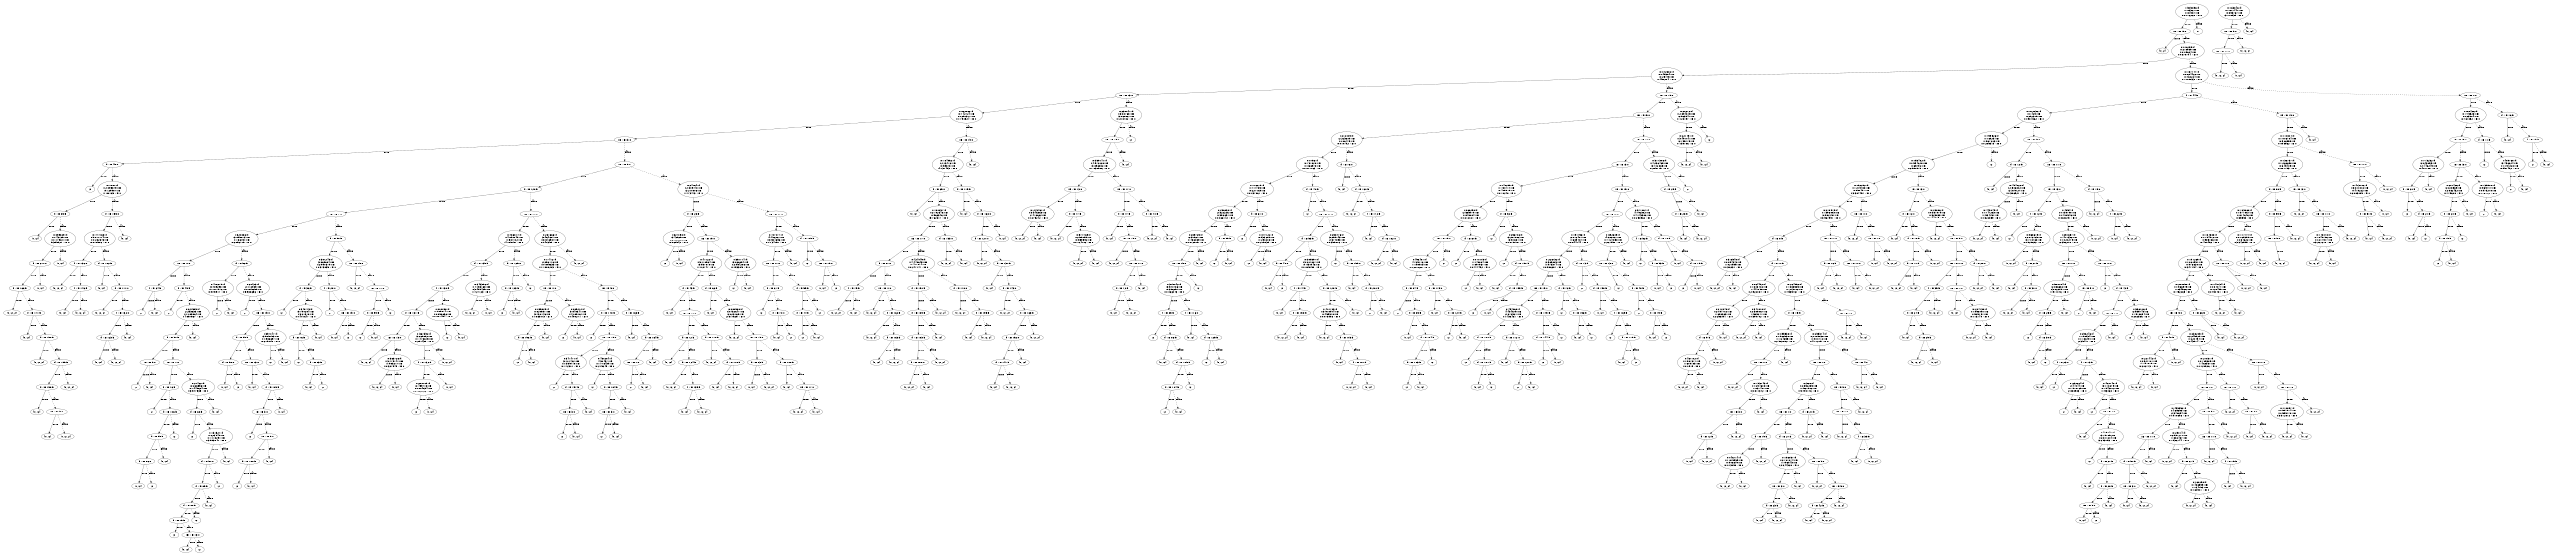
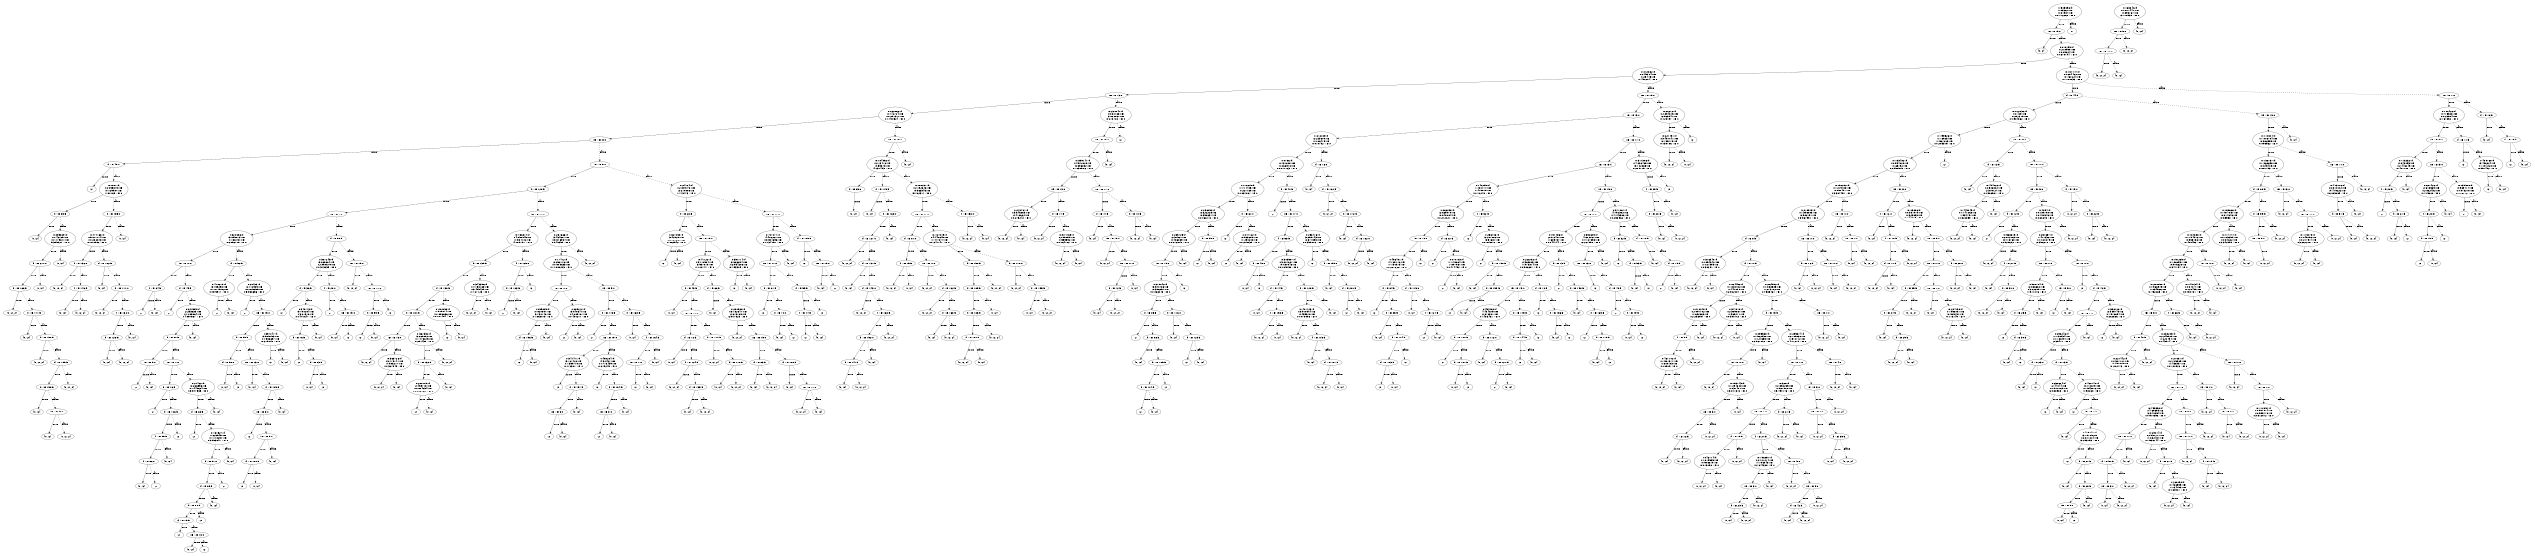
edge "d <= 65.0" -> "-0.180237*d +2.192646*vE -0.566346*vF -5.762317 <= 0": now "-0.184952*d +2.13416*vE -0.59373*vF -4.131493 <= 0" -> "-0.180237*d +2.192646*vE -0.566346*vF -5.762317 <= 0"
